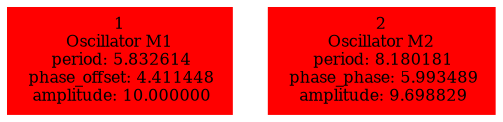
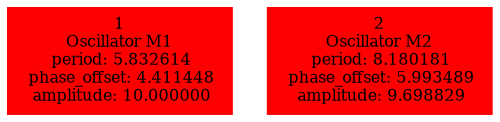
node "2": text "phase_phase: 5.993489" -> "phase_offset: 5.993489"
